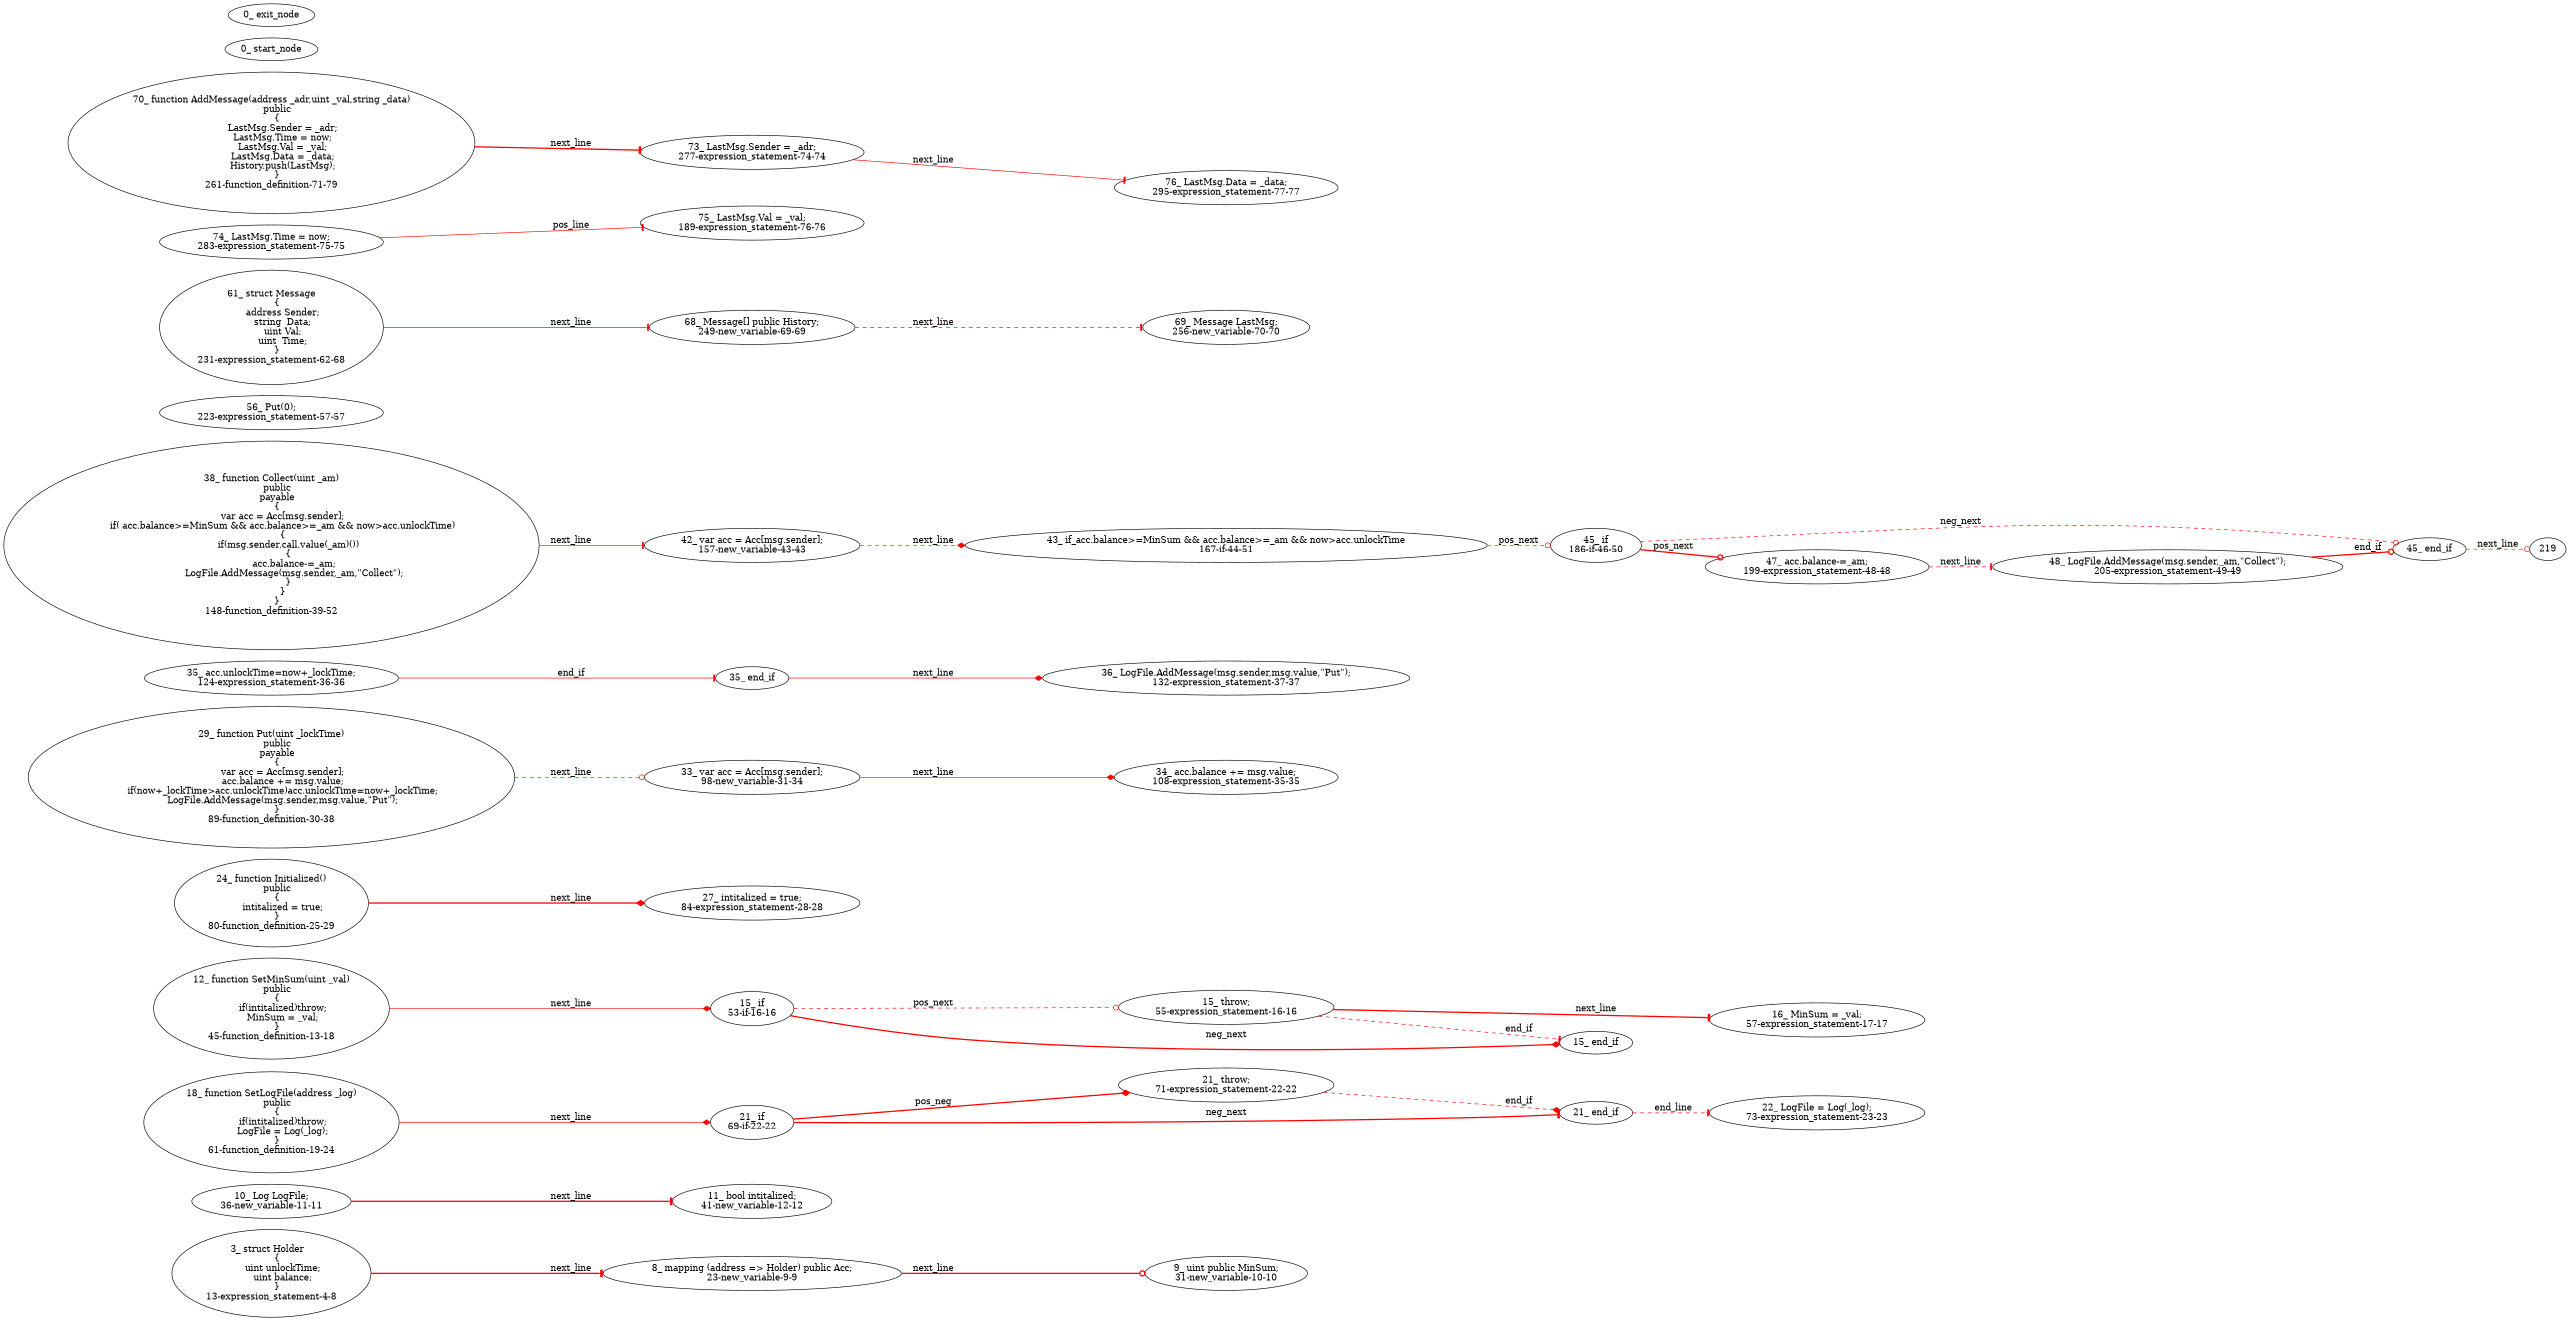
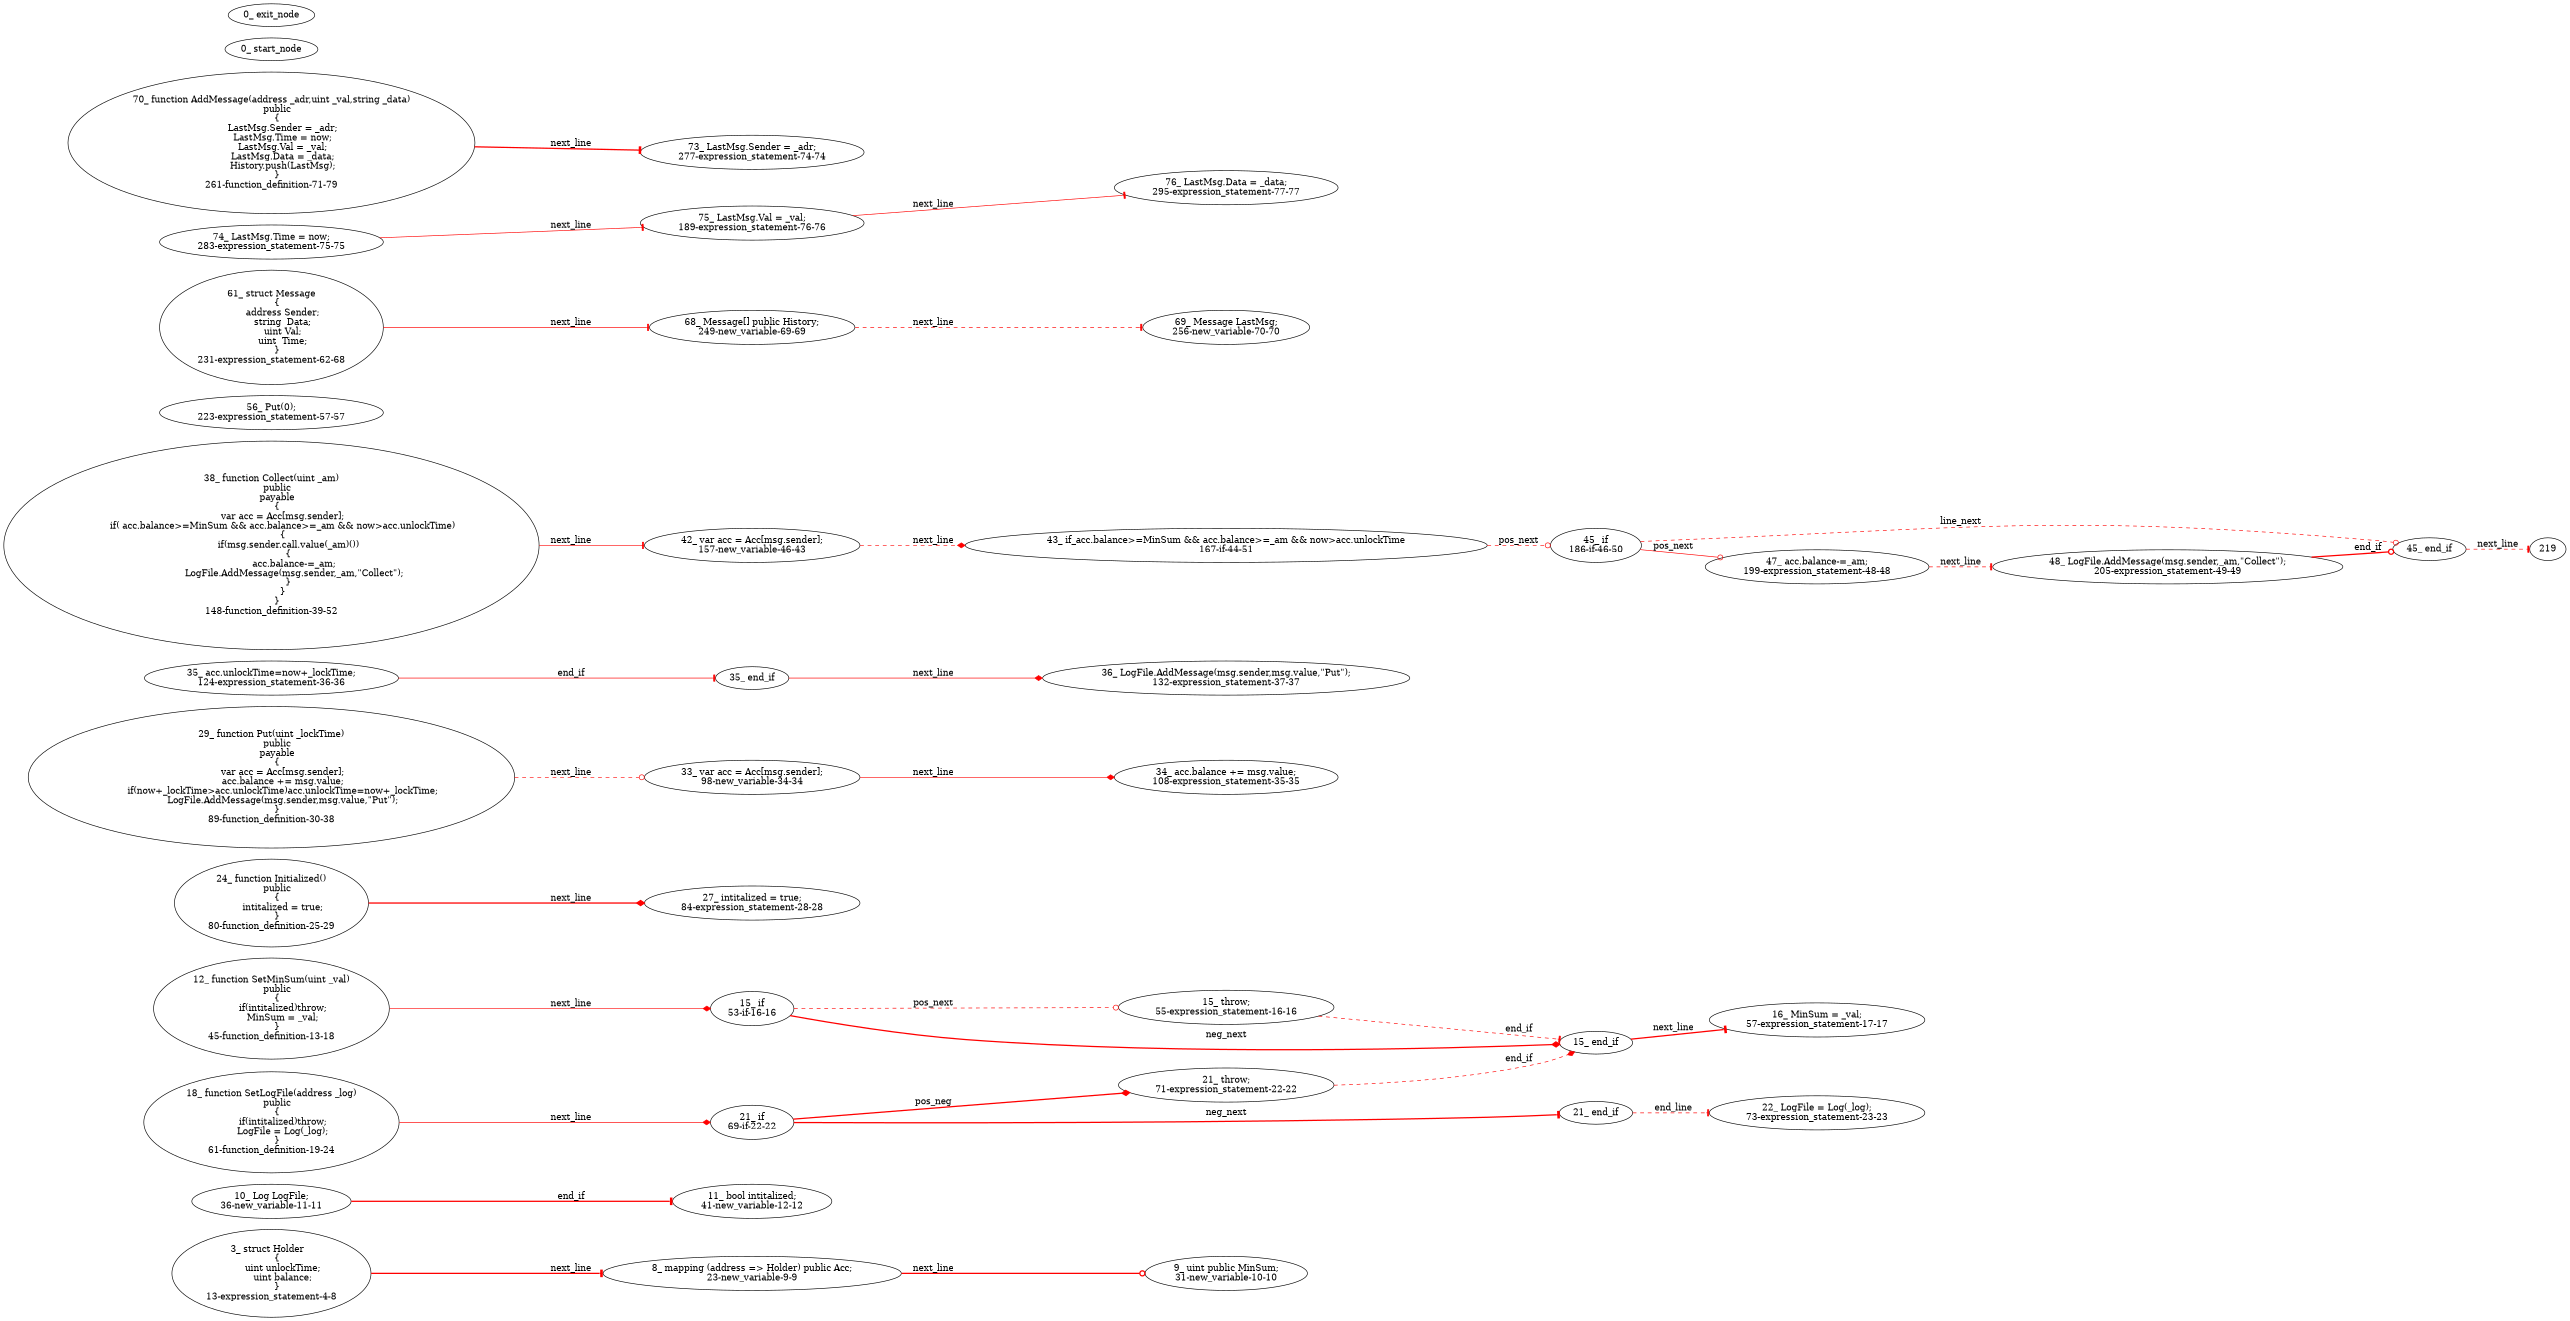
edge "73_ LastMsg.Sender = _adr; 277-expression_statement-74-74" -> "76_ LastMsg.Data = _data; 295-expression_statement-77-77": now "75_ LastMsg.Val = _val; 189-expression_statement-76-76" -> "76_ LastMsg.Data = _data; 295-expression_statement-77-77"
edge "74_ LastMsg.Time = now; 283-expression_statement-75-75" -> "75_ LastMsg.Val = _val; 189-expression_statement-76-76": label "pos_line" -> "next_line"
edge "45_ if 186-if-46-50" -> "45_ end_if": label "neg_next" -> "line_next"
node "42_ var acc = Acc[msg.sender]; 157-new_variable-43-43": label "42_ var acc = Acc[msg.sender]; 157-new_variable-43-43" -> "42_ var acc = Acc[msg.sender]; 157-new_variable-46-43"
edge "45_ end_if" -> "219": arrowhead odot -> tee
edge "45_ if 186-if-46-50" -> "47_ acc.balance-=_am; 199-expression_statement-48-48": style bold -> solid
node "33_ var acc = Acc[msg.sender]; 98-new_variable-31-34": label "33_ var acc = Acc[msg.sender]; 98-new_variable-31-34" -> "33_ var acc = Acc[msg.sender]; 98-new_variable-34-34"
edge "15_ throw; 55-expression_statement-16-16" -> "16_ MinSum = _val; 57-expression_statement-17-17": now "15_ end_if" -> "16_ MinSum = _val; 57-expression_statement-17-17"
edge "21_ throw; 71-expression_statement-22-22" -> "21_ end_if": now "21_ throw; 71-expression_statement-22-22" -> "15_ end_if"
edge "10_ Log LogFile; 36-new_variable-11-11" -> "11_ bool intitalized; 41-new_variable-12-12": label "next_line" -> "end_if"
